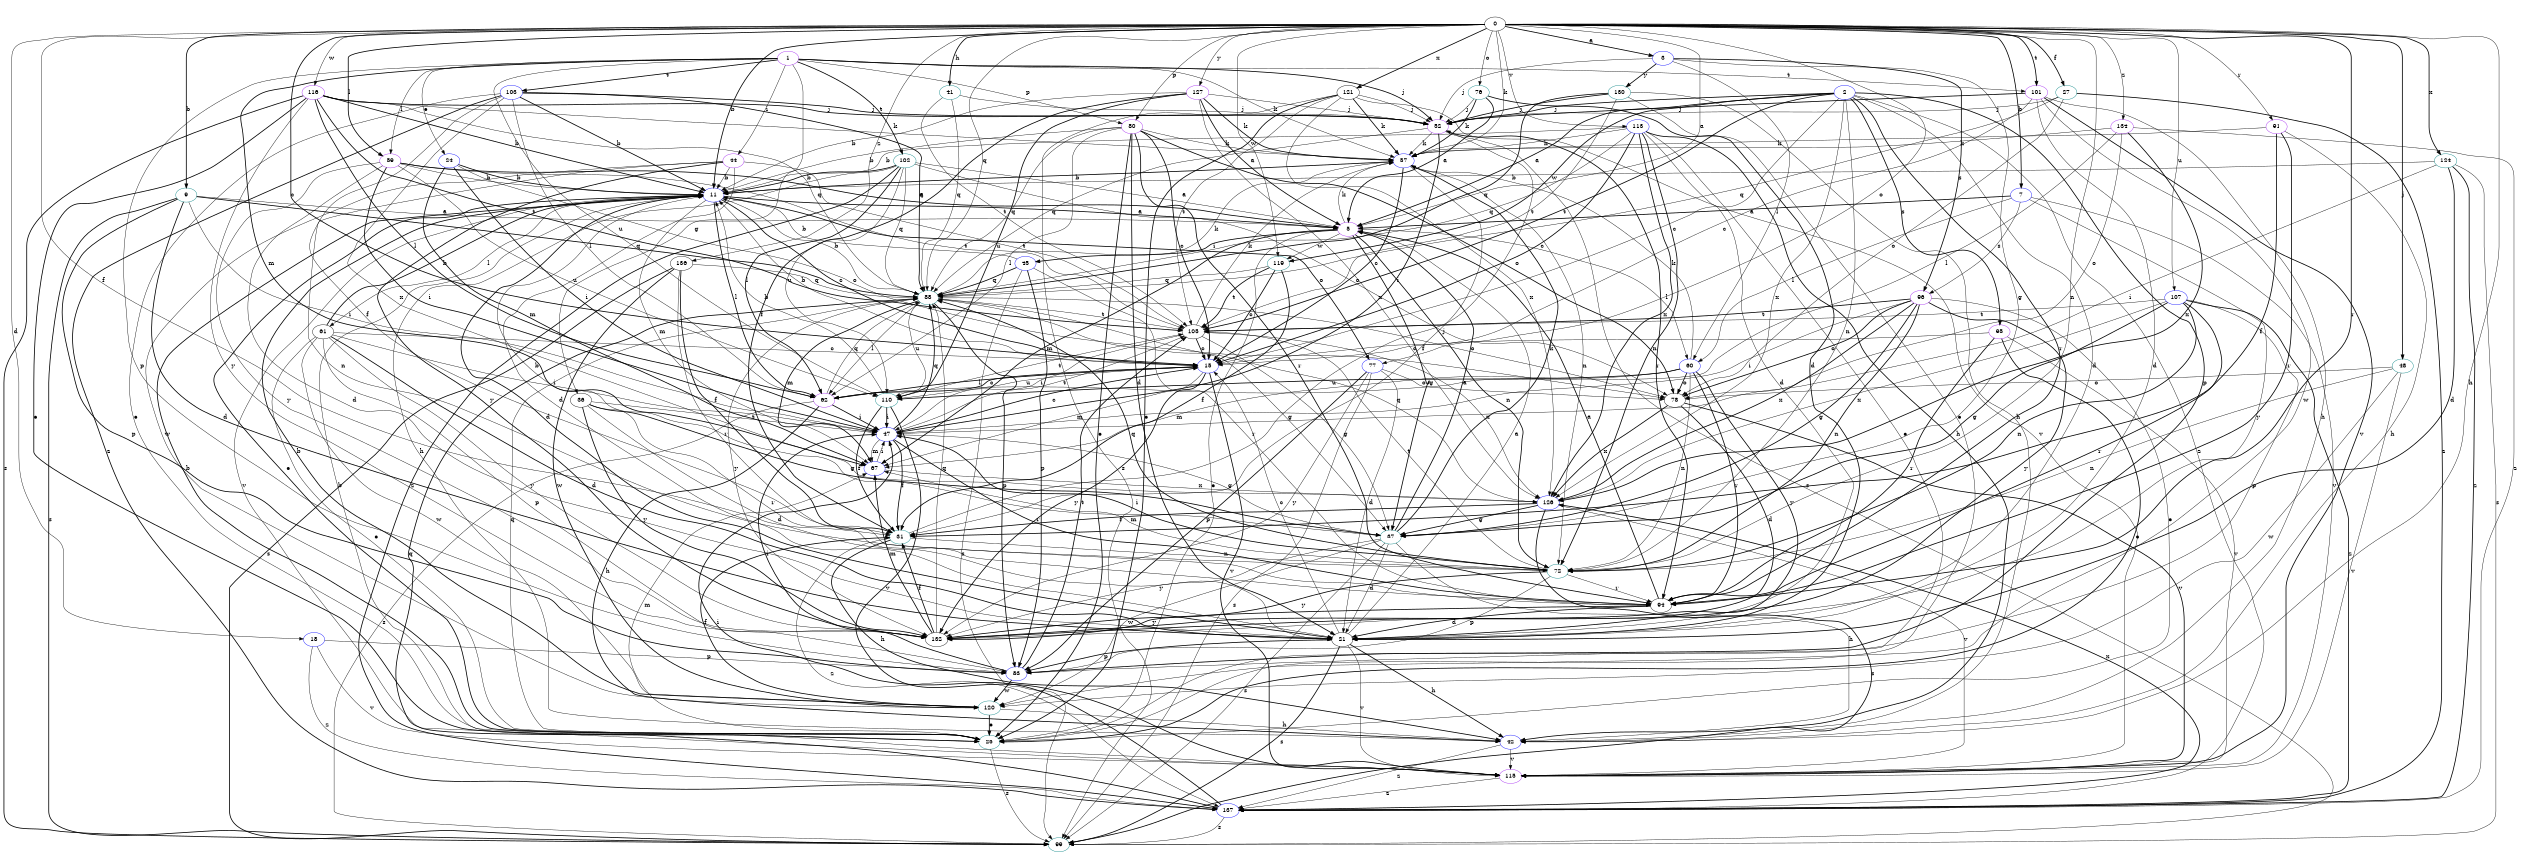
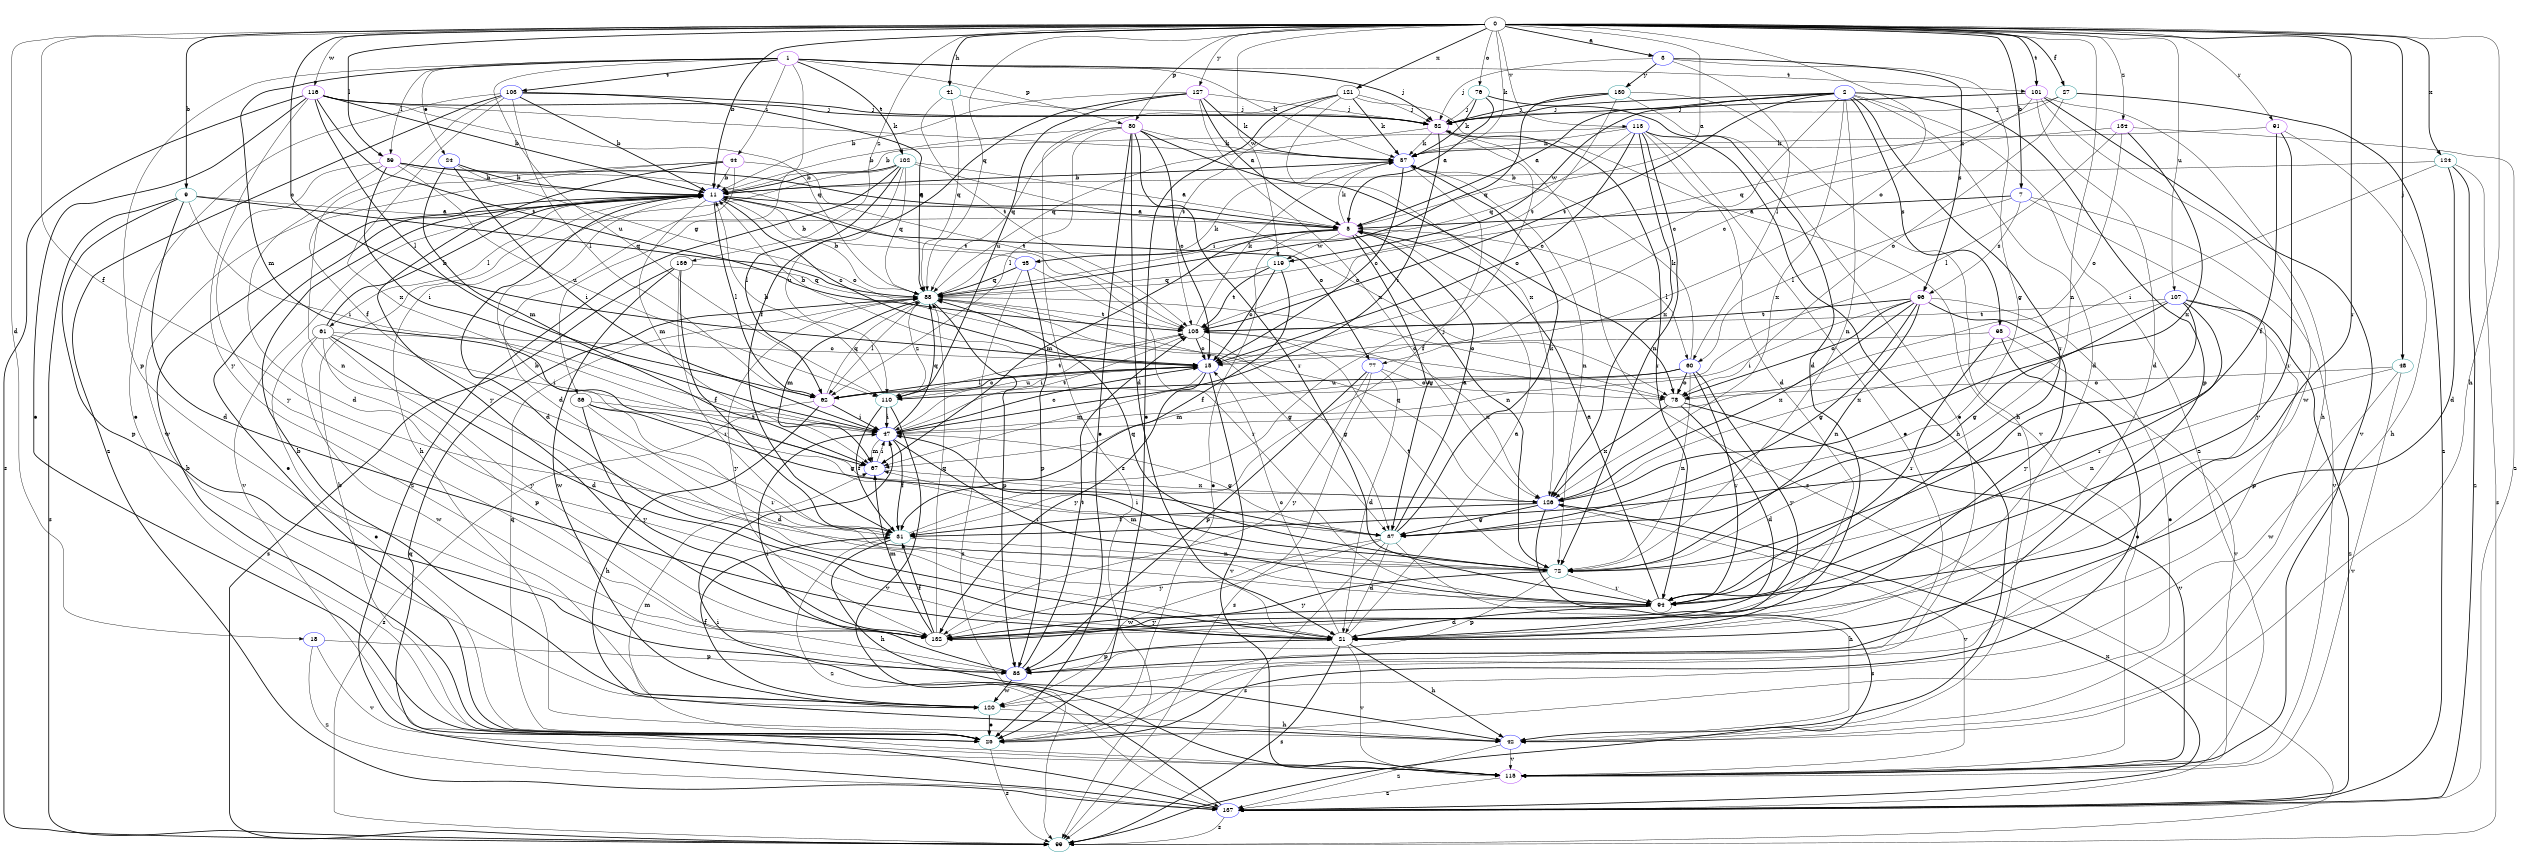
edge "88" -> "110": label "u" -> "z"
